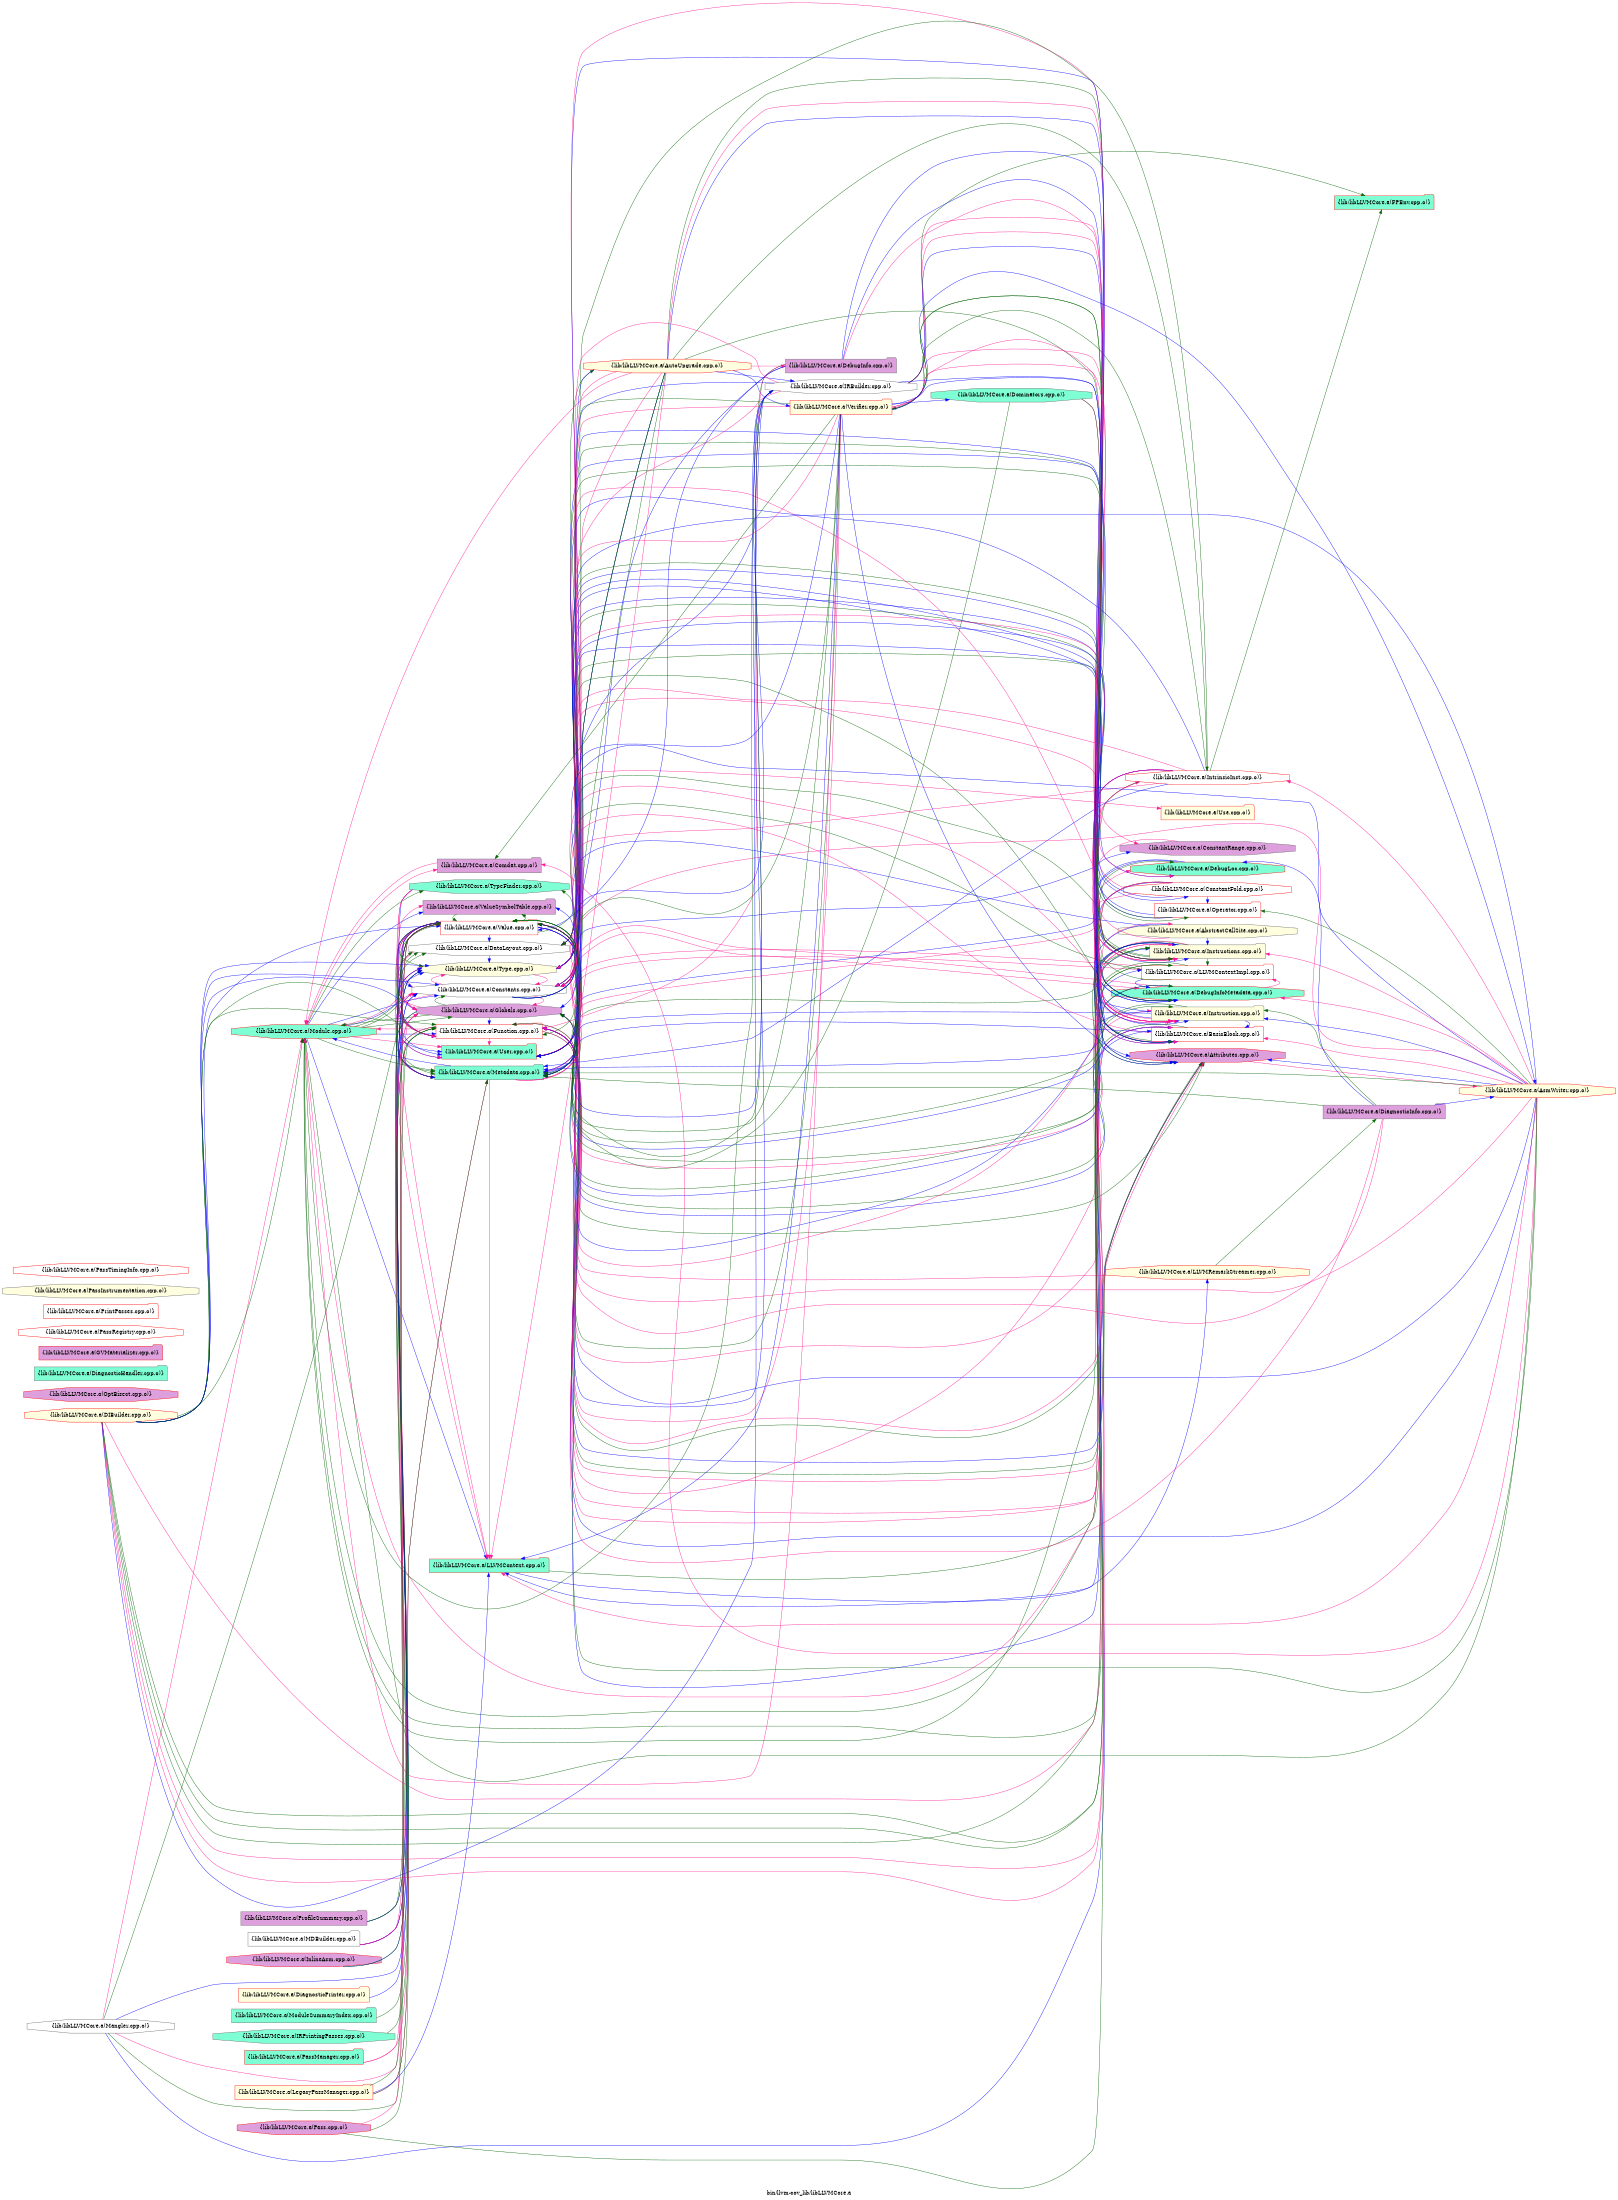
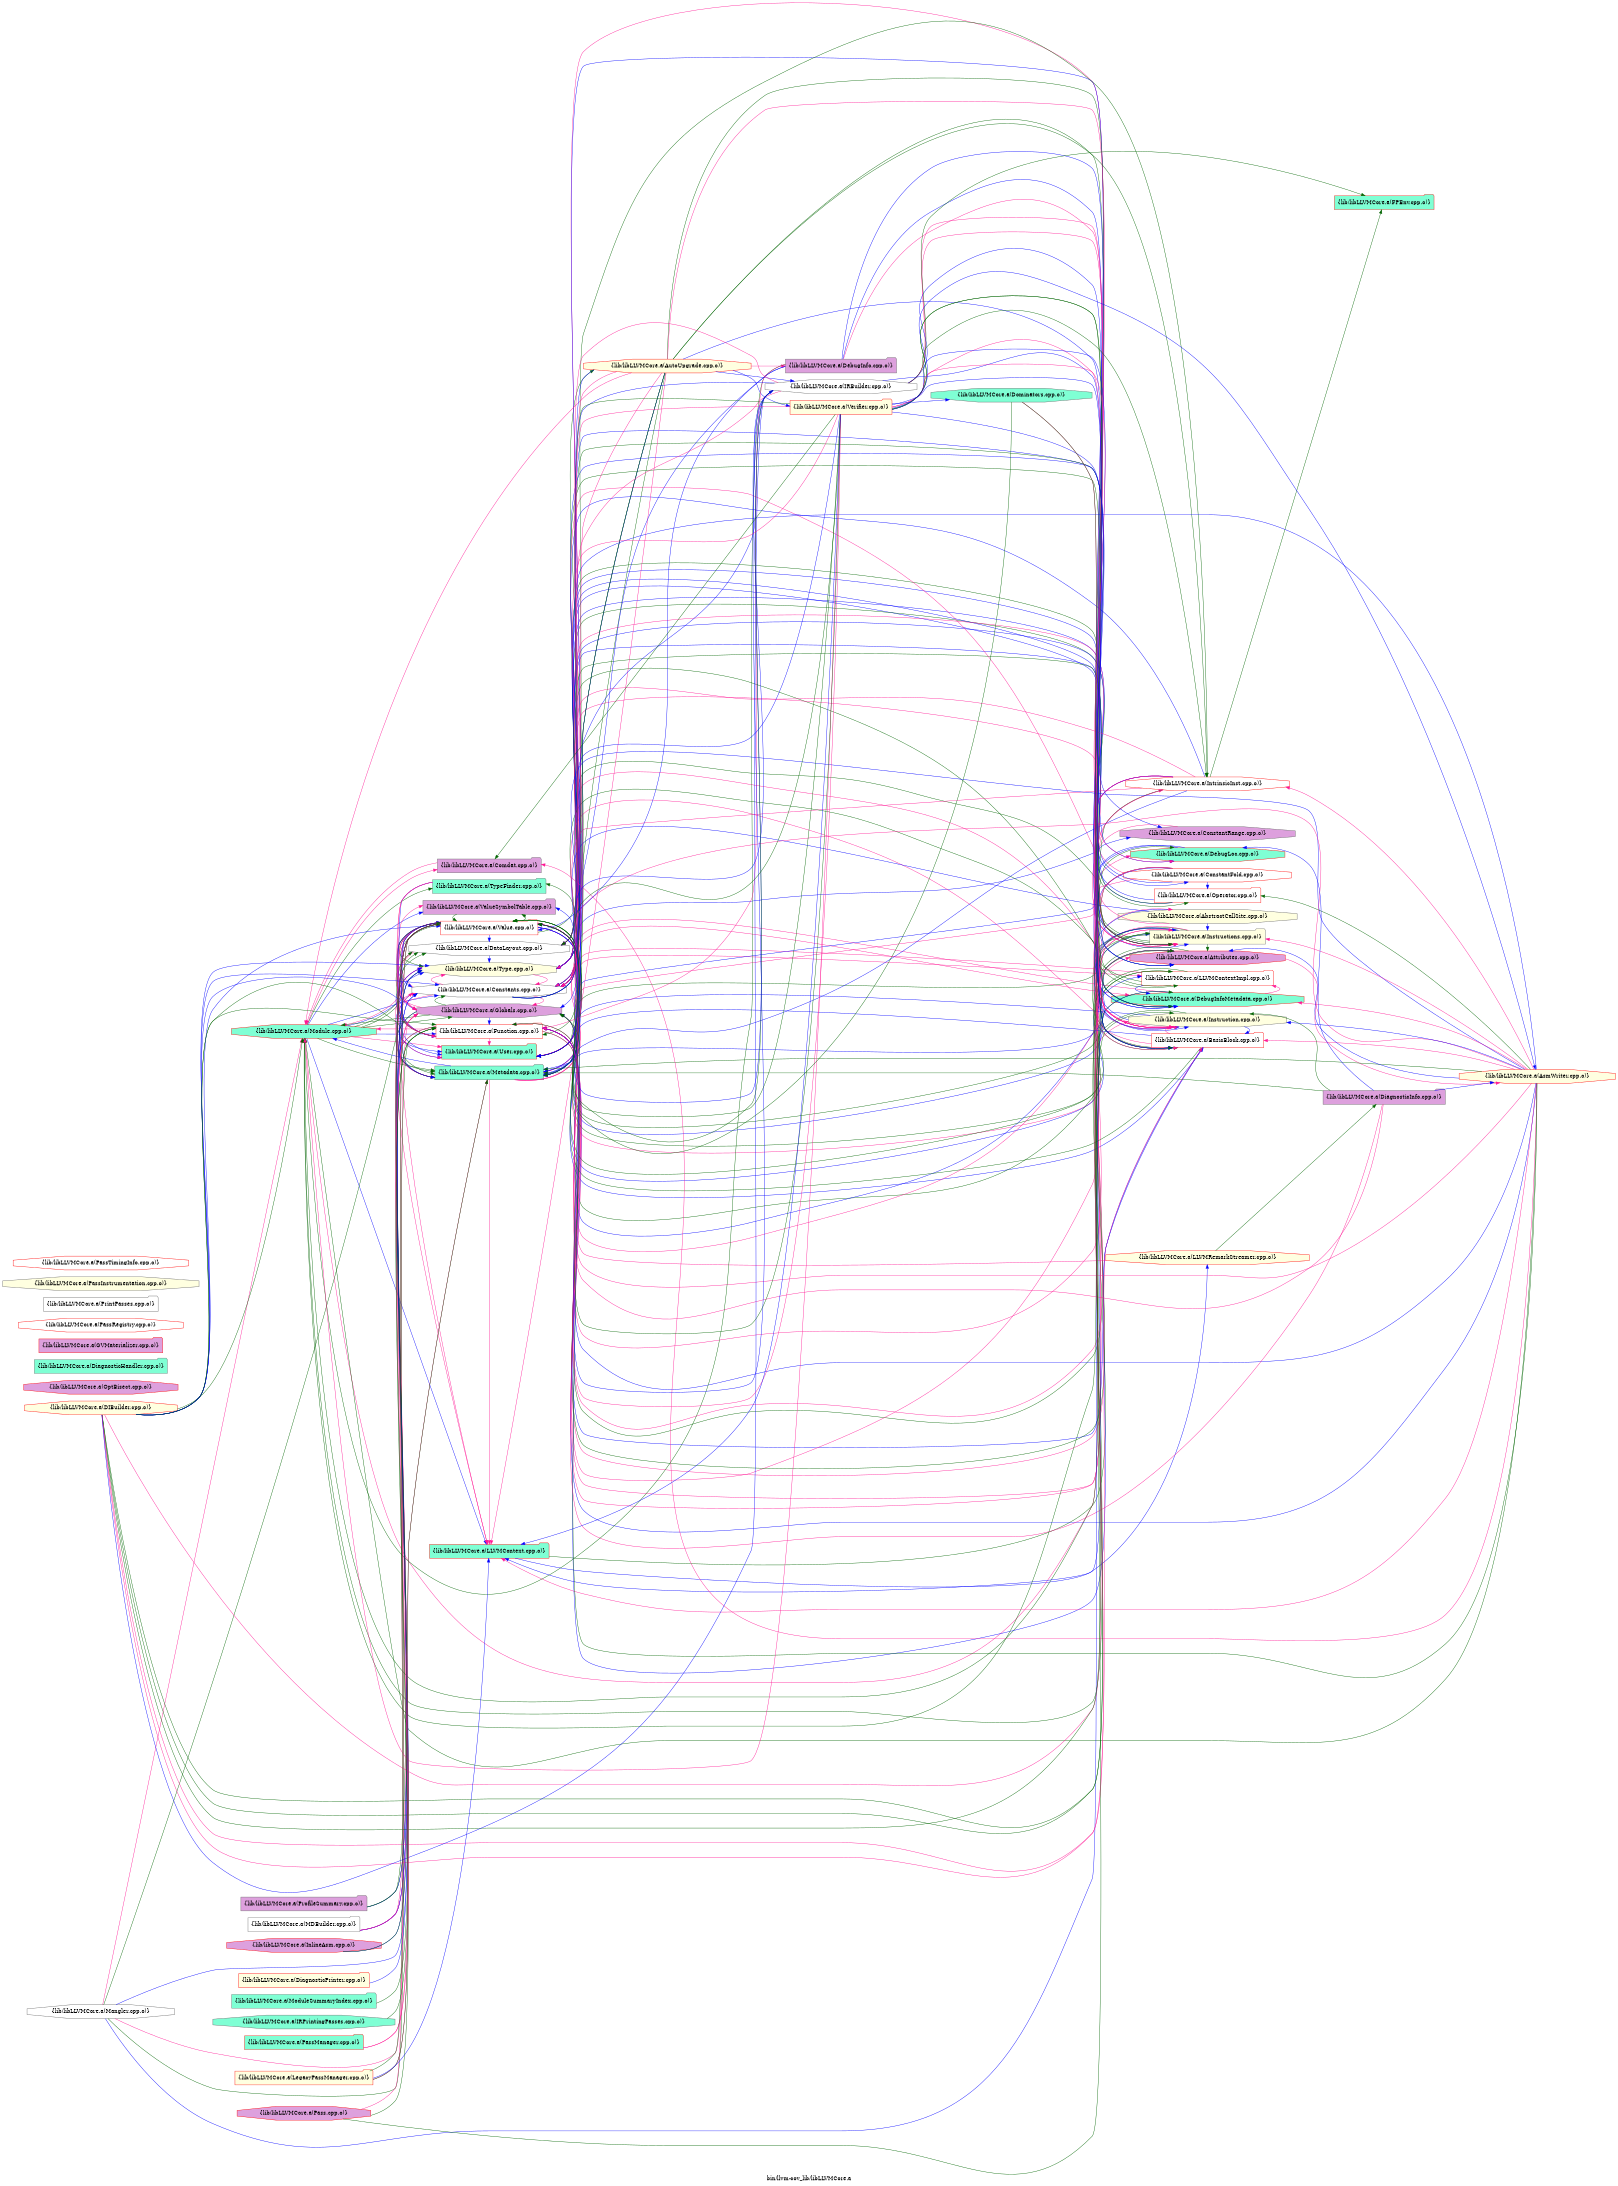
edge "{lib/libLLVMCore.a(Verifier.cpp.o)}" -> "{lib/libLLVMCore.a(ConstantRange.cpp.o)}": color deeppink -> blue
edge "{lib/libLLVMCore.a(IntrinsicInst.cpp.o)}" -> "{lib/libLLVMCore.a(Verifier.cpp.o)}": reversed
node "{lib/libLLVMCore.a(Use.cpp.o)}": removed
node "{lib/libLLVMCore.a(TypeFinder.cpp.o)}": shape octagon -> folder
edge "{lib/libLLVMCore.a(Instructions.cpp.o)}" -> "{lib/libLLVMCore.a(BasicBlock.cpp.o)}": color blue -> darkgreen
node "{lib/libLLVMCore.a(Instruction.cpp.o)}": shape folder -> octagon
edge "{lib/libLLVMCore.a(Instruction.cpp.o)}" -> "{lib/libLLVMCore.a(Attributes.cpp.o)}": removed
node "{lib/libLLVMCore.a(PrintPasses.cpp.o)}": color red -> gray40
